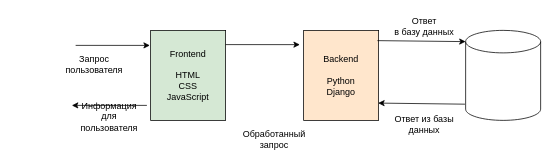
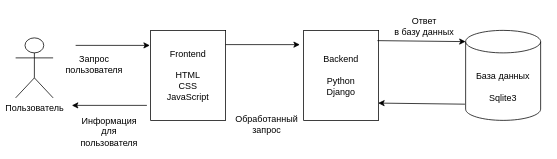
node "Пользователь": added
node "Frontend HTML CSS JavaScript": fillcolor #d5e8d4 -> #ffffff
node "Backend Python Django": fillcolor #ffe6cc -> #ffffff
node "База данных Sqlite3": added
node "Информация для пользователя": moved (109, 117) -> (109, 132)
node "Ответ из базы данных": removed
node "Обработанный запрос": moved (274, 139) -> (267, 124)
